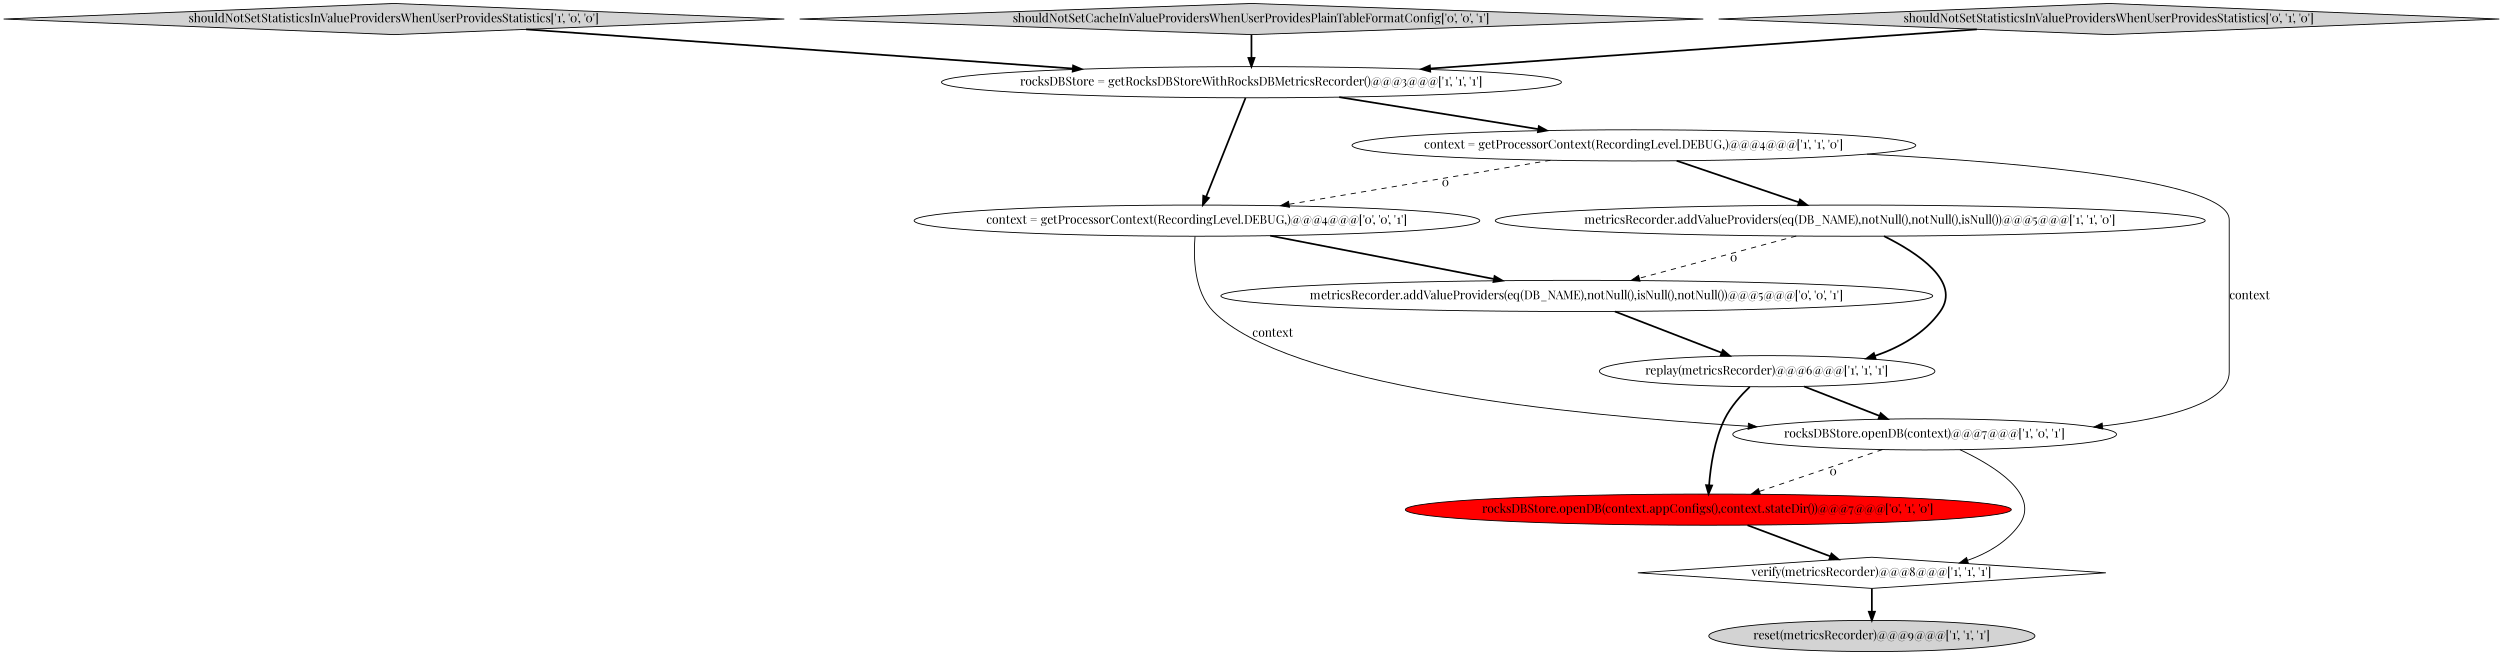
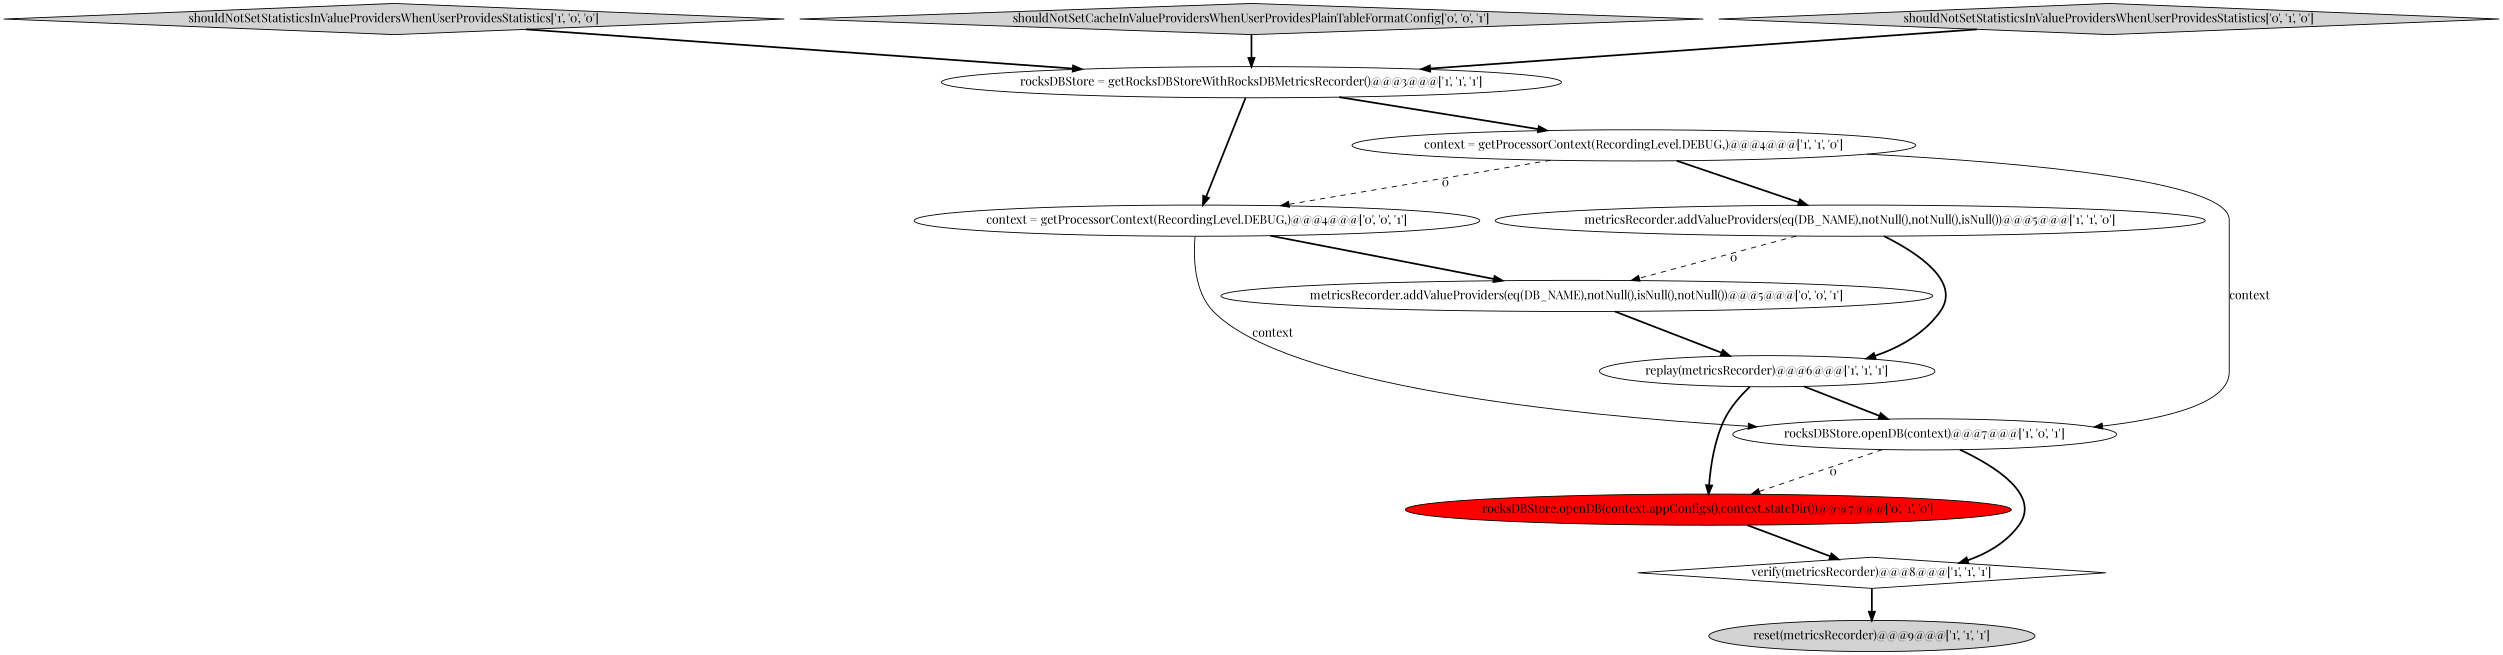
edge "rocksDBStore.openDB(context)@@@7@@@['1', '0', '1']" -> "verify(metricsRecorder)@@@8@@@['1', '1', '1']": style solid -> bold
